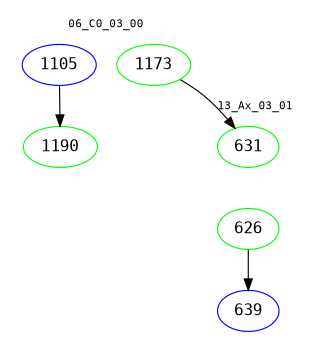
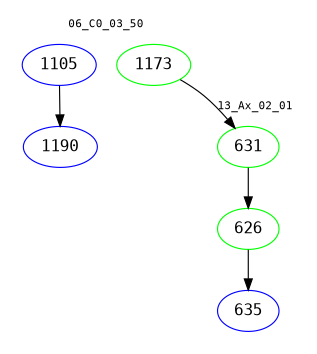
cluster "06_C0_03_00": label "06_C0_03_00" -> "06_C0_03_50"
cluster "13_Ax_03_01": label "13_Ax_03_01" -> "13_Ax_02_01"
node "1190": color green -> blue
edge "631" -> "626": added
node "639": label "639" -> "635"
